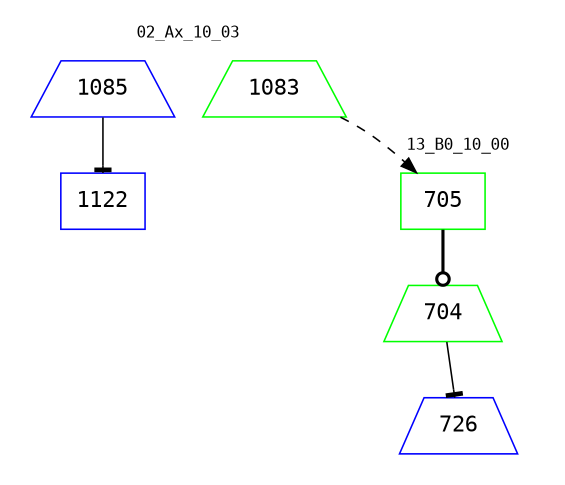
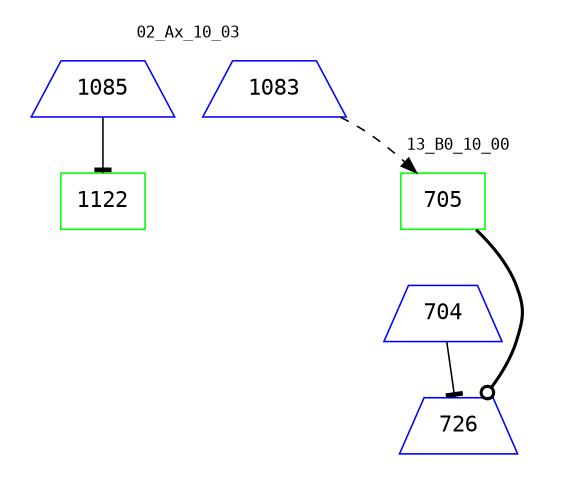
node "1083": color green -> blue
node "1122": color blue -> green
edge "705" -> "704": now "705" -> "726"
node "704": color green -> blue
